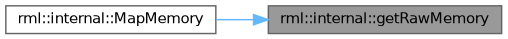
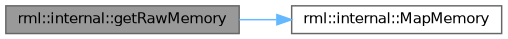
edge "rml::internal::MapMemory" -> "rml::internal::getRawMemory": reversed
